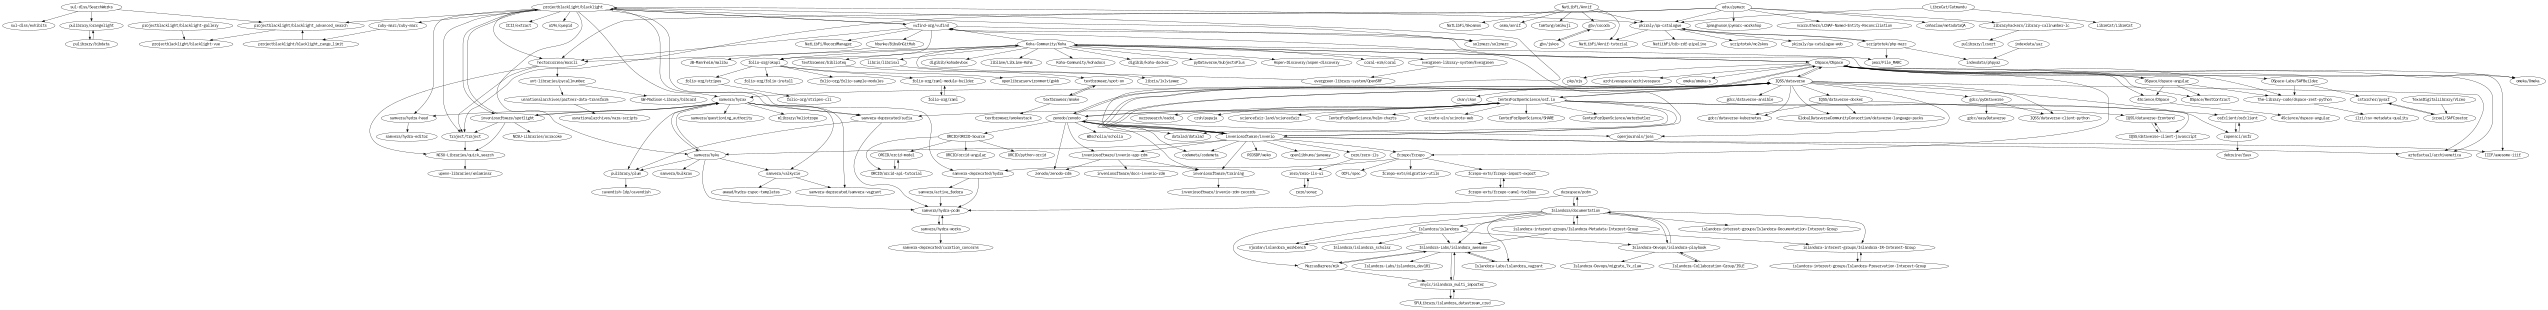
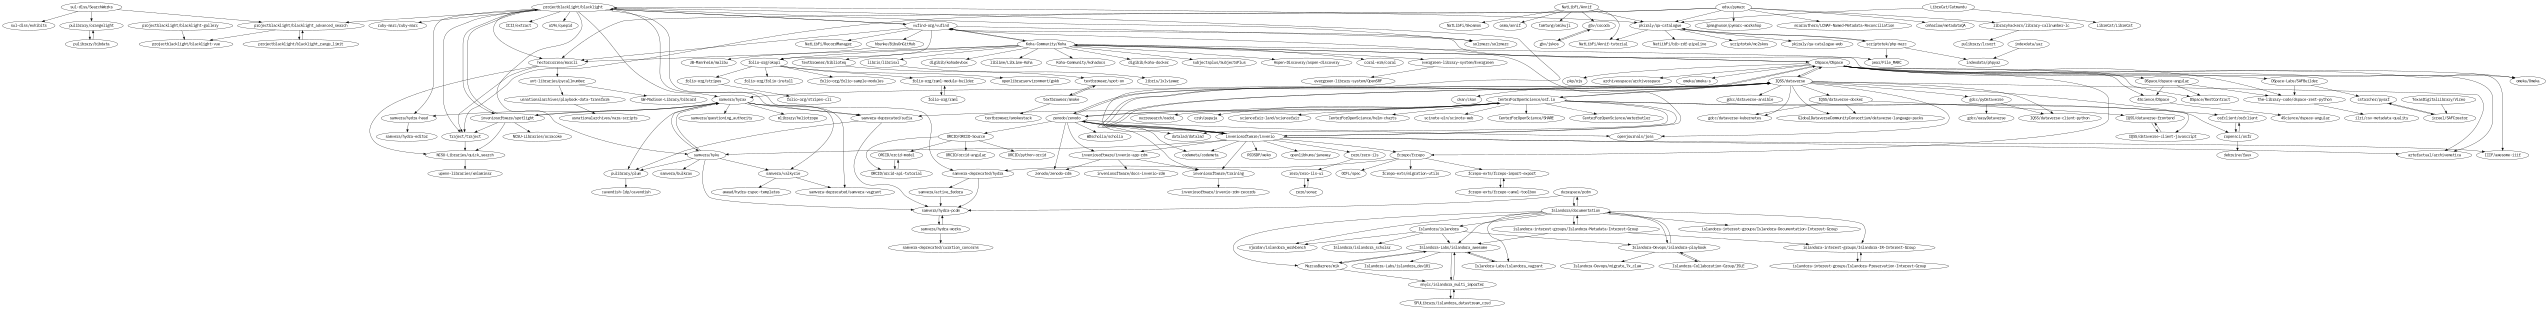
node "mcarruthers/LCNAF-Named-Entity-Reconciliation": label "mcarruthers/LCNAF-Named-Entity-Reconciliation" -> "mcarruthers/LCNAF-Named-Metadata-Reconciliation"
edge "ruby-marc/ruby-marc" -> "projectblacklight/blacklight_range_limit": now "projectblacklight/blacklight_advanced_search" -> "projectblacklight/blacklight_range_limit"
node "pyDataverse/SubjectsPlus": label "pyDataverse/SubjectsPlus" -> "subjectsplus/SubjectsPlus"
edge "evergreen-library-system/OpenSRF" -> "Koha-Community/Koha": now "vufind-org/vufind" -> "Koha-Community/Koha"
edge "DSpace/dspace-angular" -> "DSpace/DSpace": removed
node "usnationalarchives/partner-data-transform": label "usnationalarchives/partner-data-transform" -> "usnationalarchives/playbook-data-transform"
